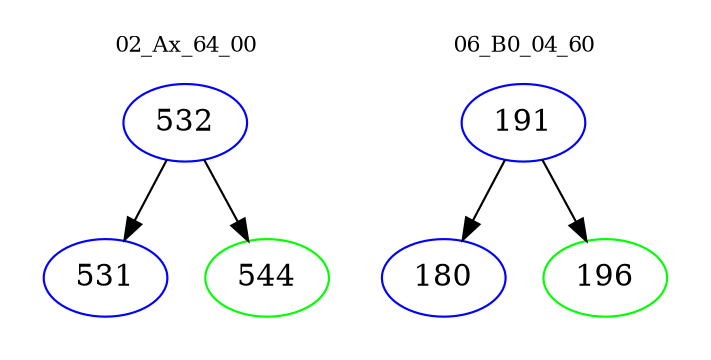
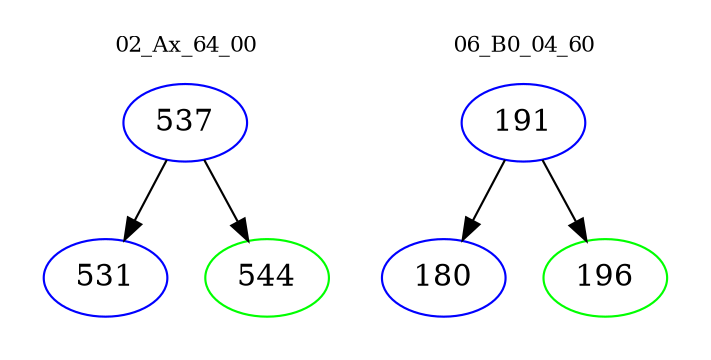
node "532": label "532" -> "537"
